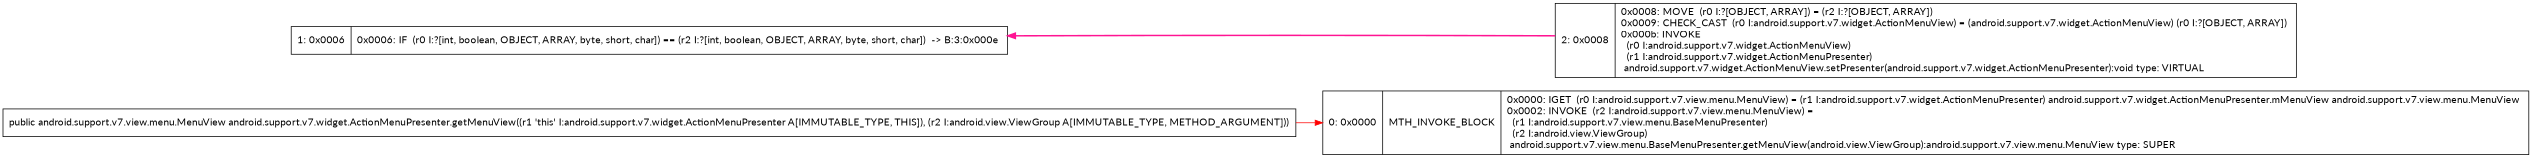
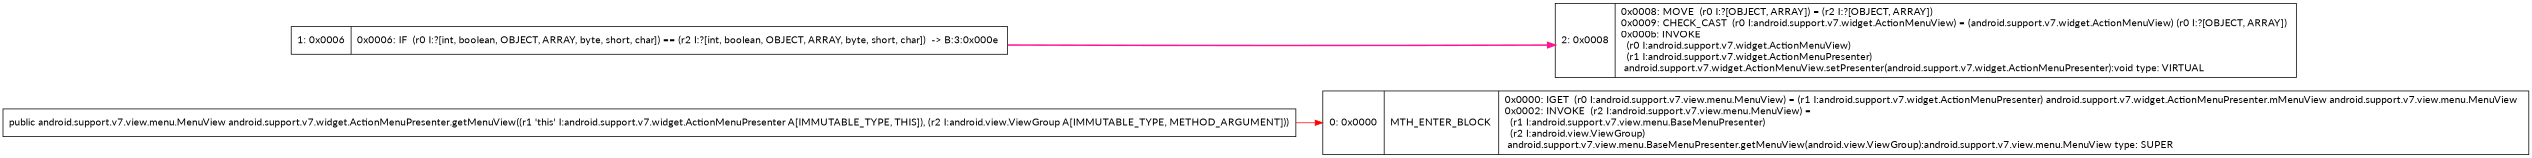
edge "2: 0x0008" -> "1: 0x0006": reversed
node "0: 0x0000": text "MTH_INVOKE_BLOCK" -> "MTH_ENTER_BLOCK"
